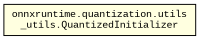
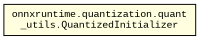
node "onnxruntime.quantization.utils _utils.QuantizedInitializer": label "onnxruntime.quantization.utils _utils.QuantizedInitializer" -> "onnxruntime.quantization.quant _utils.QuantizedInitializer"
